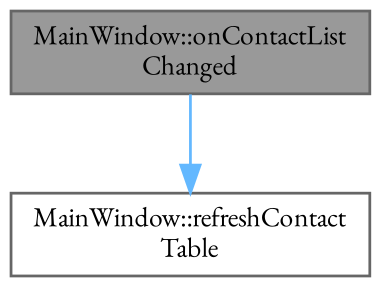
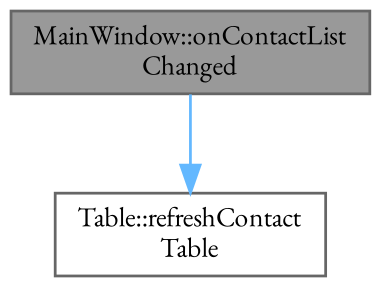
node "MainWindow::refreshContact Table": label "MainWindow::refreshContact Table" -> "Table::refreshContact Table"
